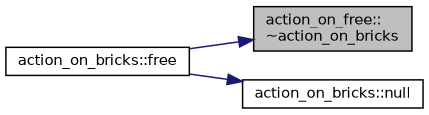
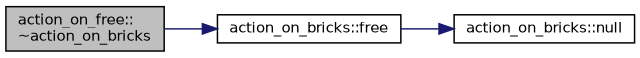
edge "action_on_bricks::free" -> "action_on_free:: ~action_on_bricks": reversed
